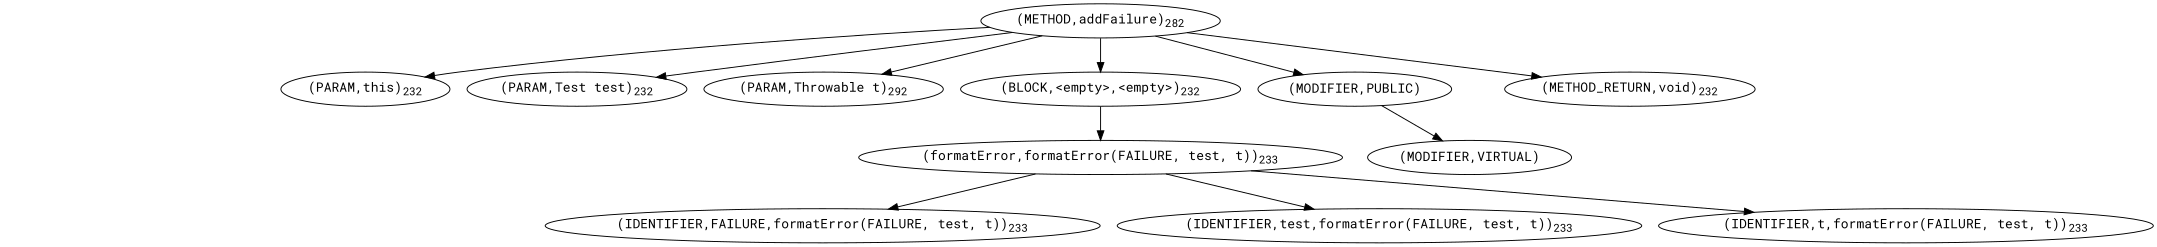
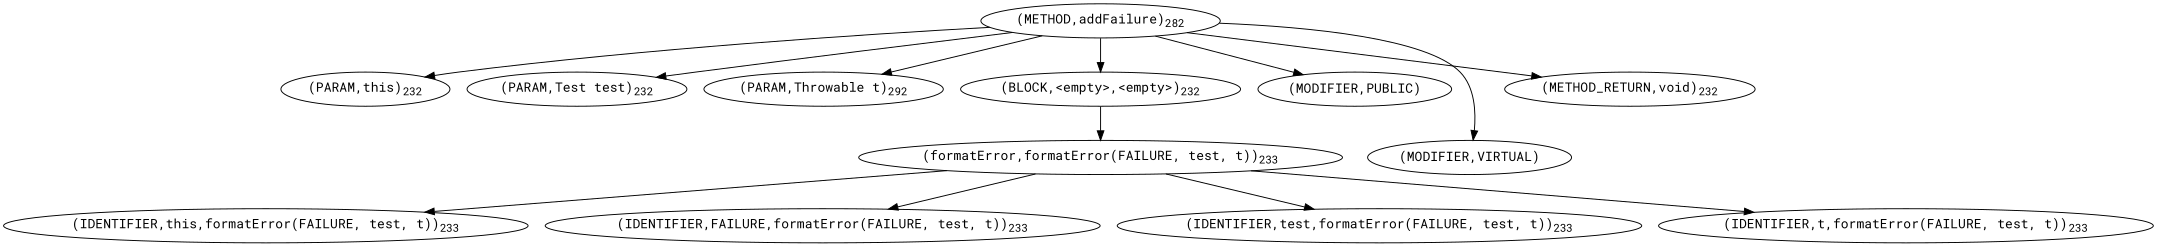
edge "(MODIFIER,PUBLIC)" -> "(MODIFIER,VIRTUAL)": now "(METHOD,addFailure)" -> "(MODIFIER,VIRTUAL)"
node "(IDENTIFIER,this,formatError(FAILURE, test, t))": added
